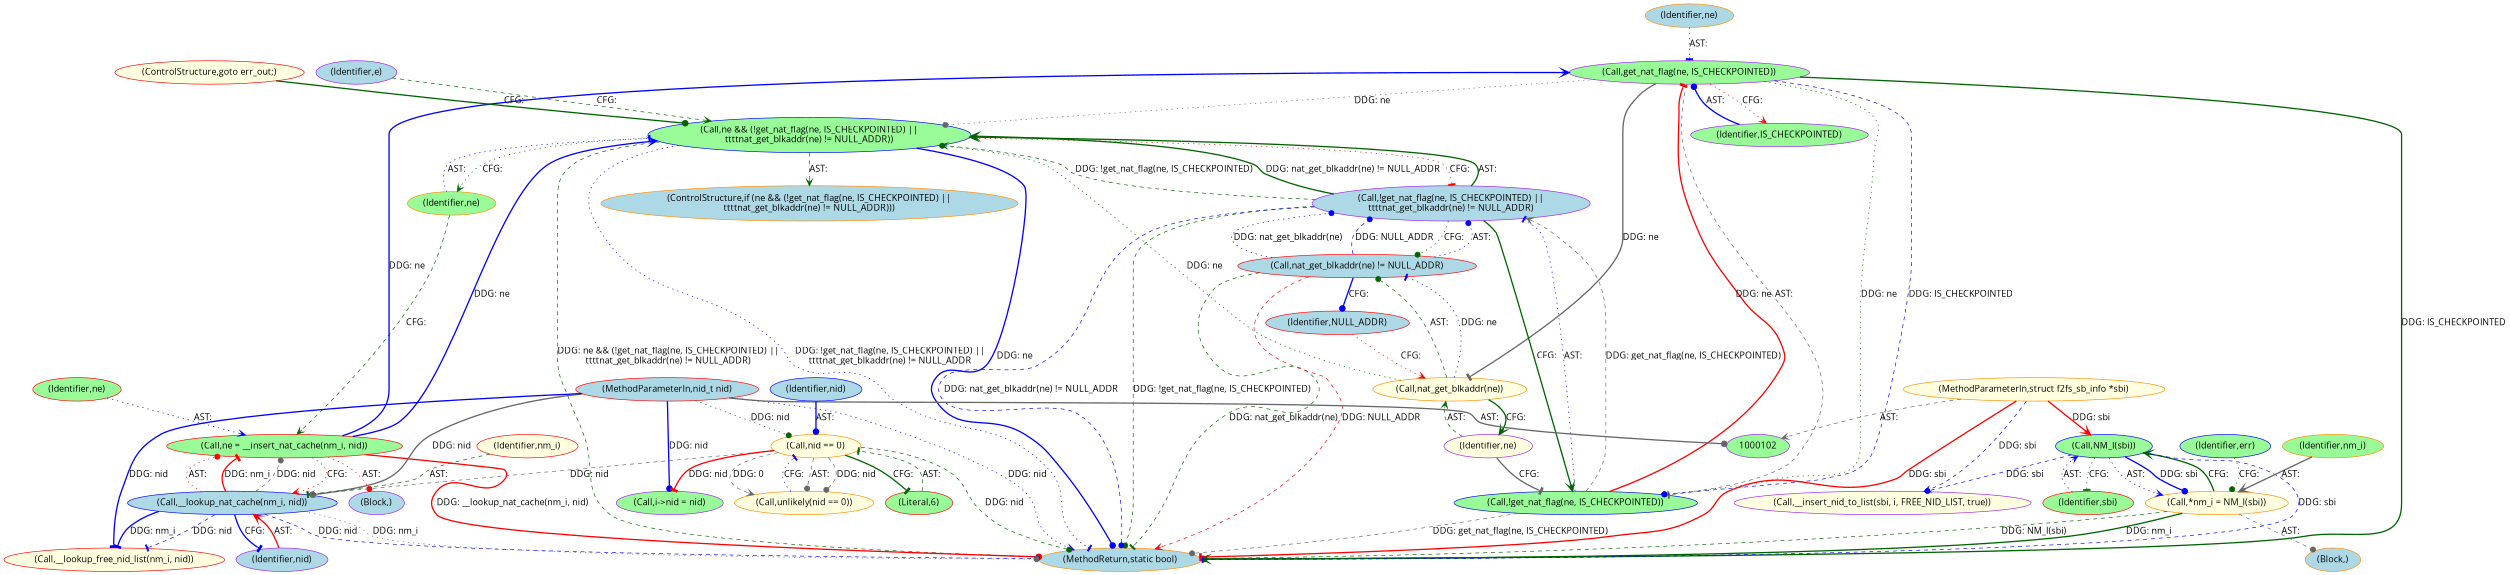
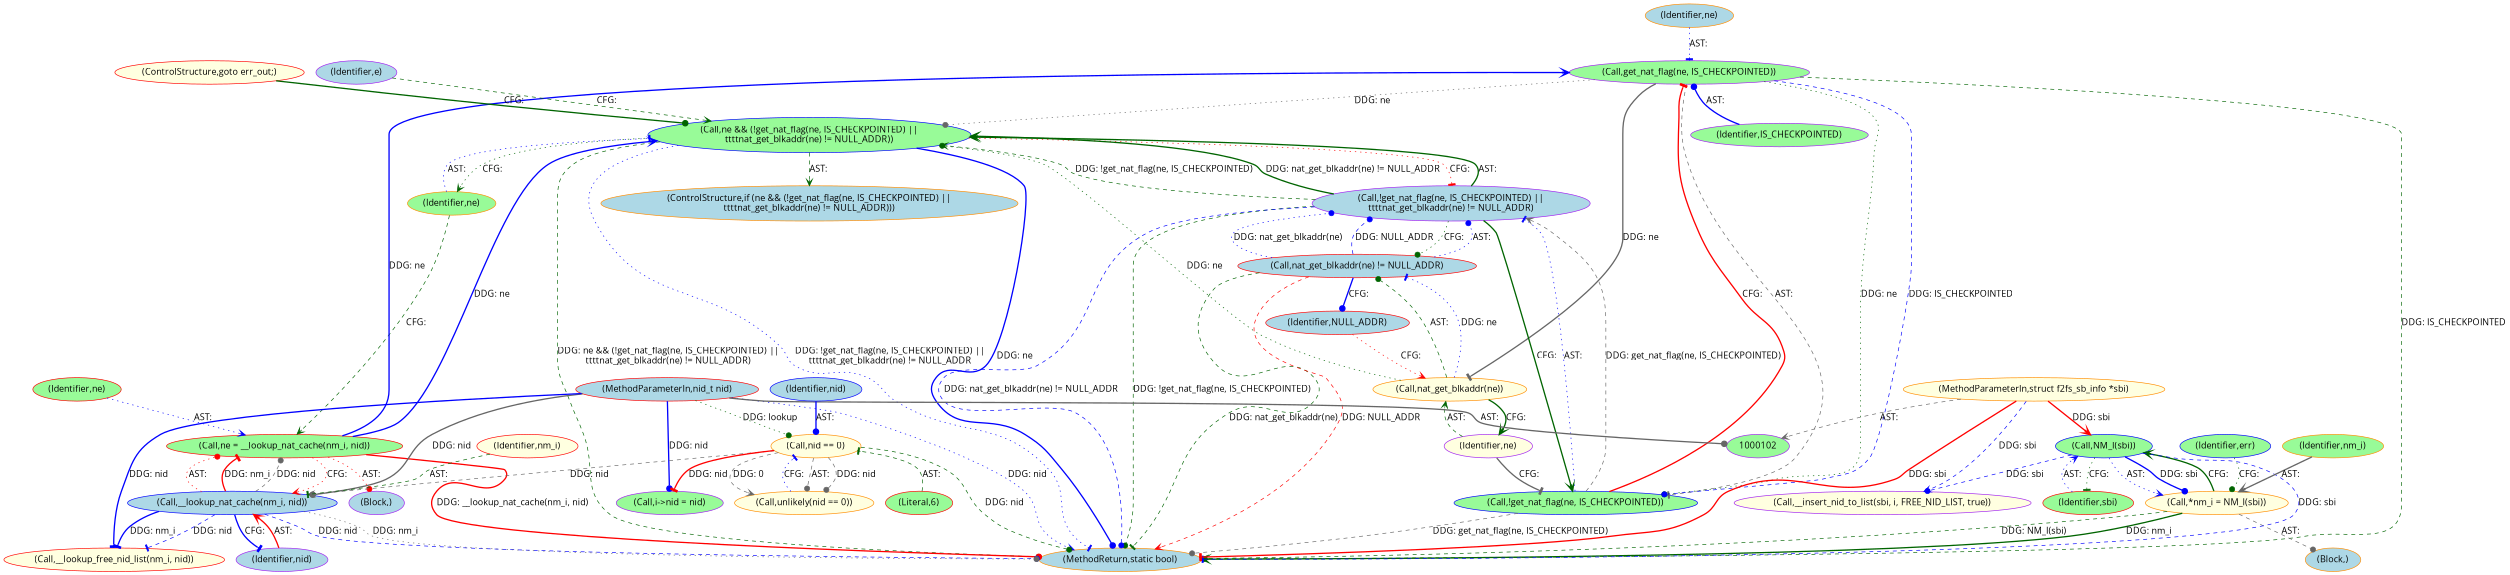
edge "(Call,get_nat_flag(ne, IS_CHECKPOINTED))" -> "(Identifier,IS_CHECKPOINTED)": removed, label "CFG:"
edge "(Call,!get_nat_flag(ne, IS_CHECKPOINTED))" -> "(Call,get_nat_flag(ne, IS_CHECKPOINTED))": label "DDG: ne" -> "CFG: "
edge "(MethodParameterIn,nid_t nid)" -> "(Call,nid == 0)": label "DDG: nid" -> "DDG: lookup"
node "(Call,ne = __insert_nat_cache(nm_i, nid))": label "(Call,ne = __insert_nat_cache(nm_i, nid))" -> "(Call,ne = __lookup_nat_cache(nm_i, nid))"
edge "(Call,nid == 0)" -> "(Literal,6)": removed, label "CFG:"
edge "(Call,get_nat_flag(ne, IS_CHECKPOINTED))" -> "(MethodReturn,static bool)": style bold -> dashed
